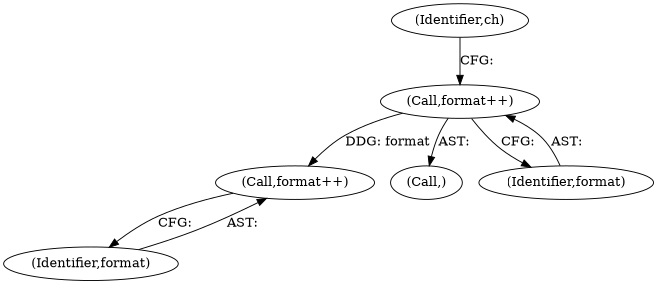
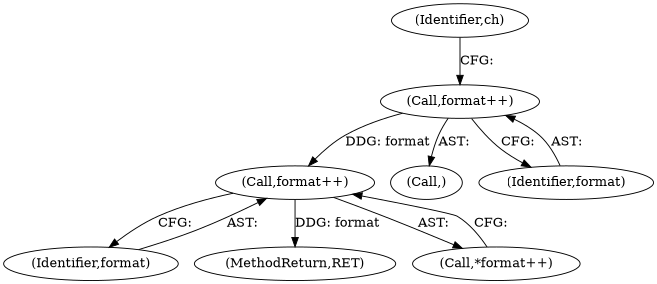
node "(MethodReturn,RET)": added
node "(Call,*format++)": added
